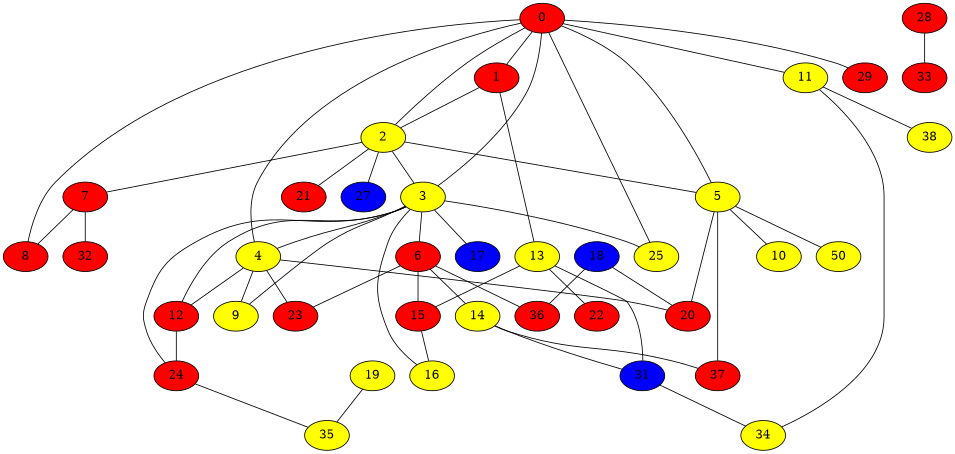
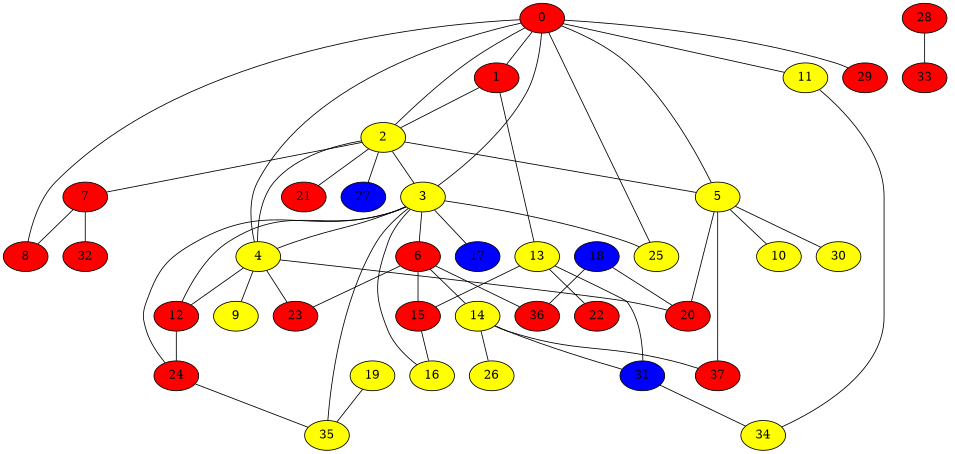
node "38": removed
edge "2" -- "4": added
edge "3" -- "9": now "3" -- "35"
node "50": label "50" -> "30"
node "26": added
